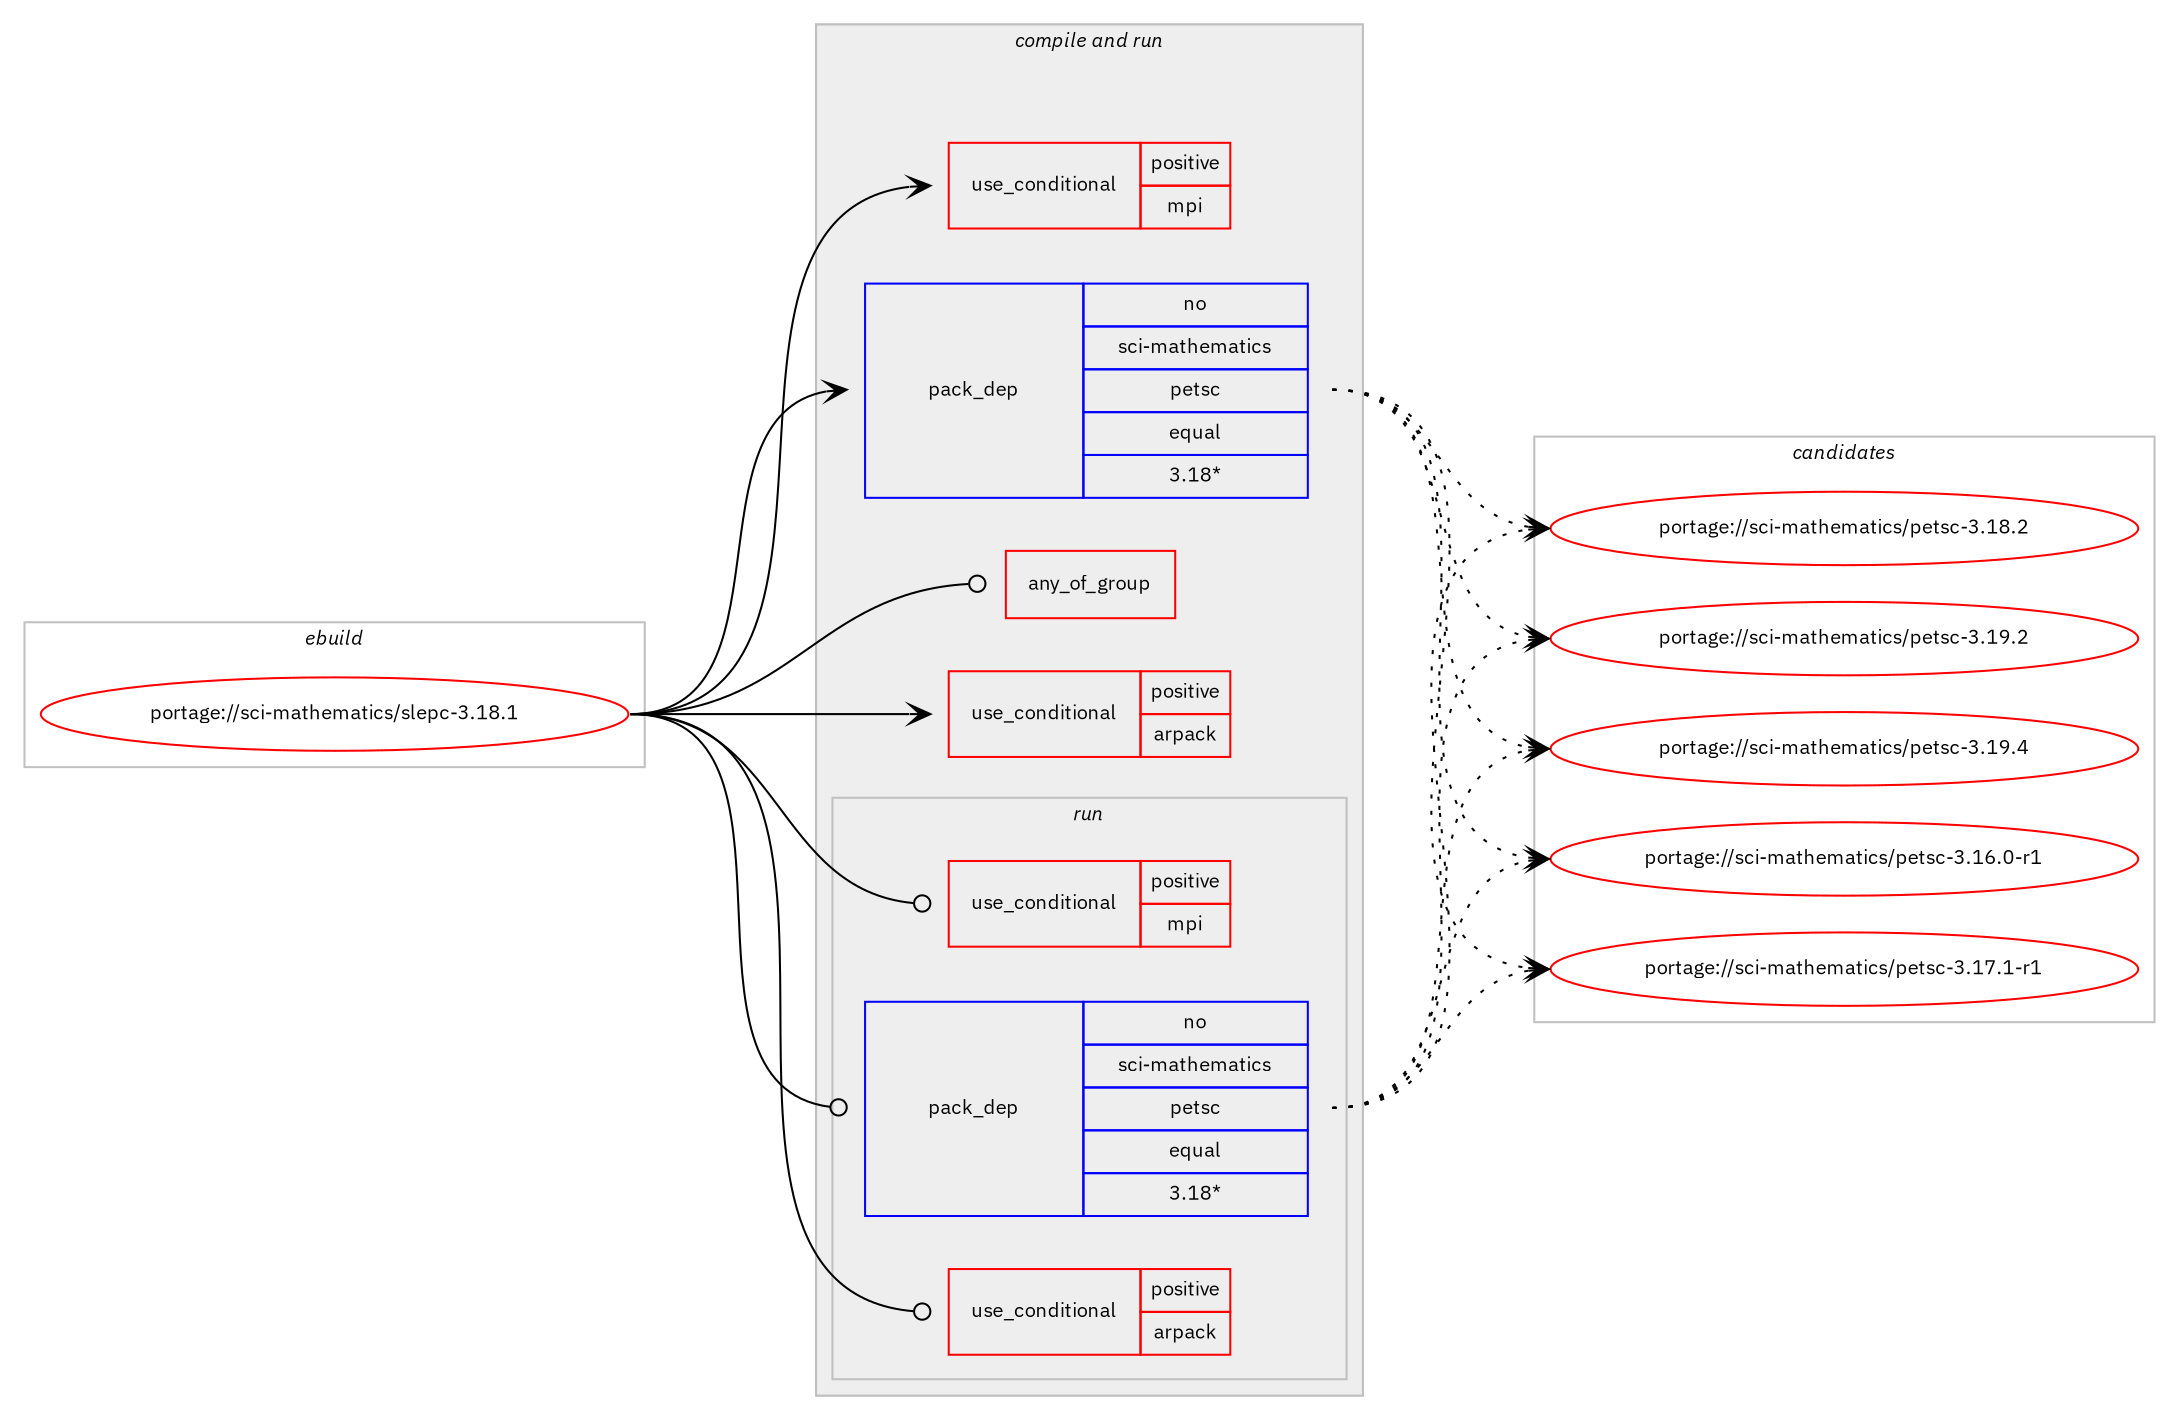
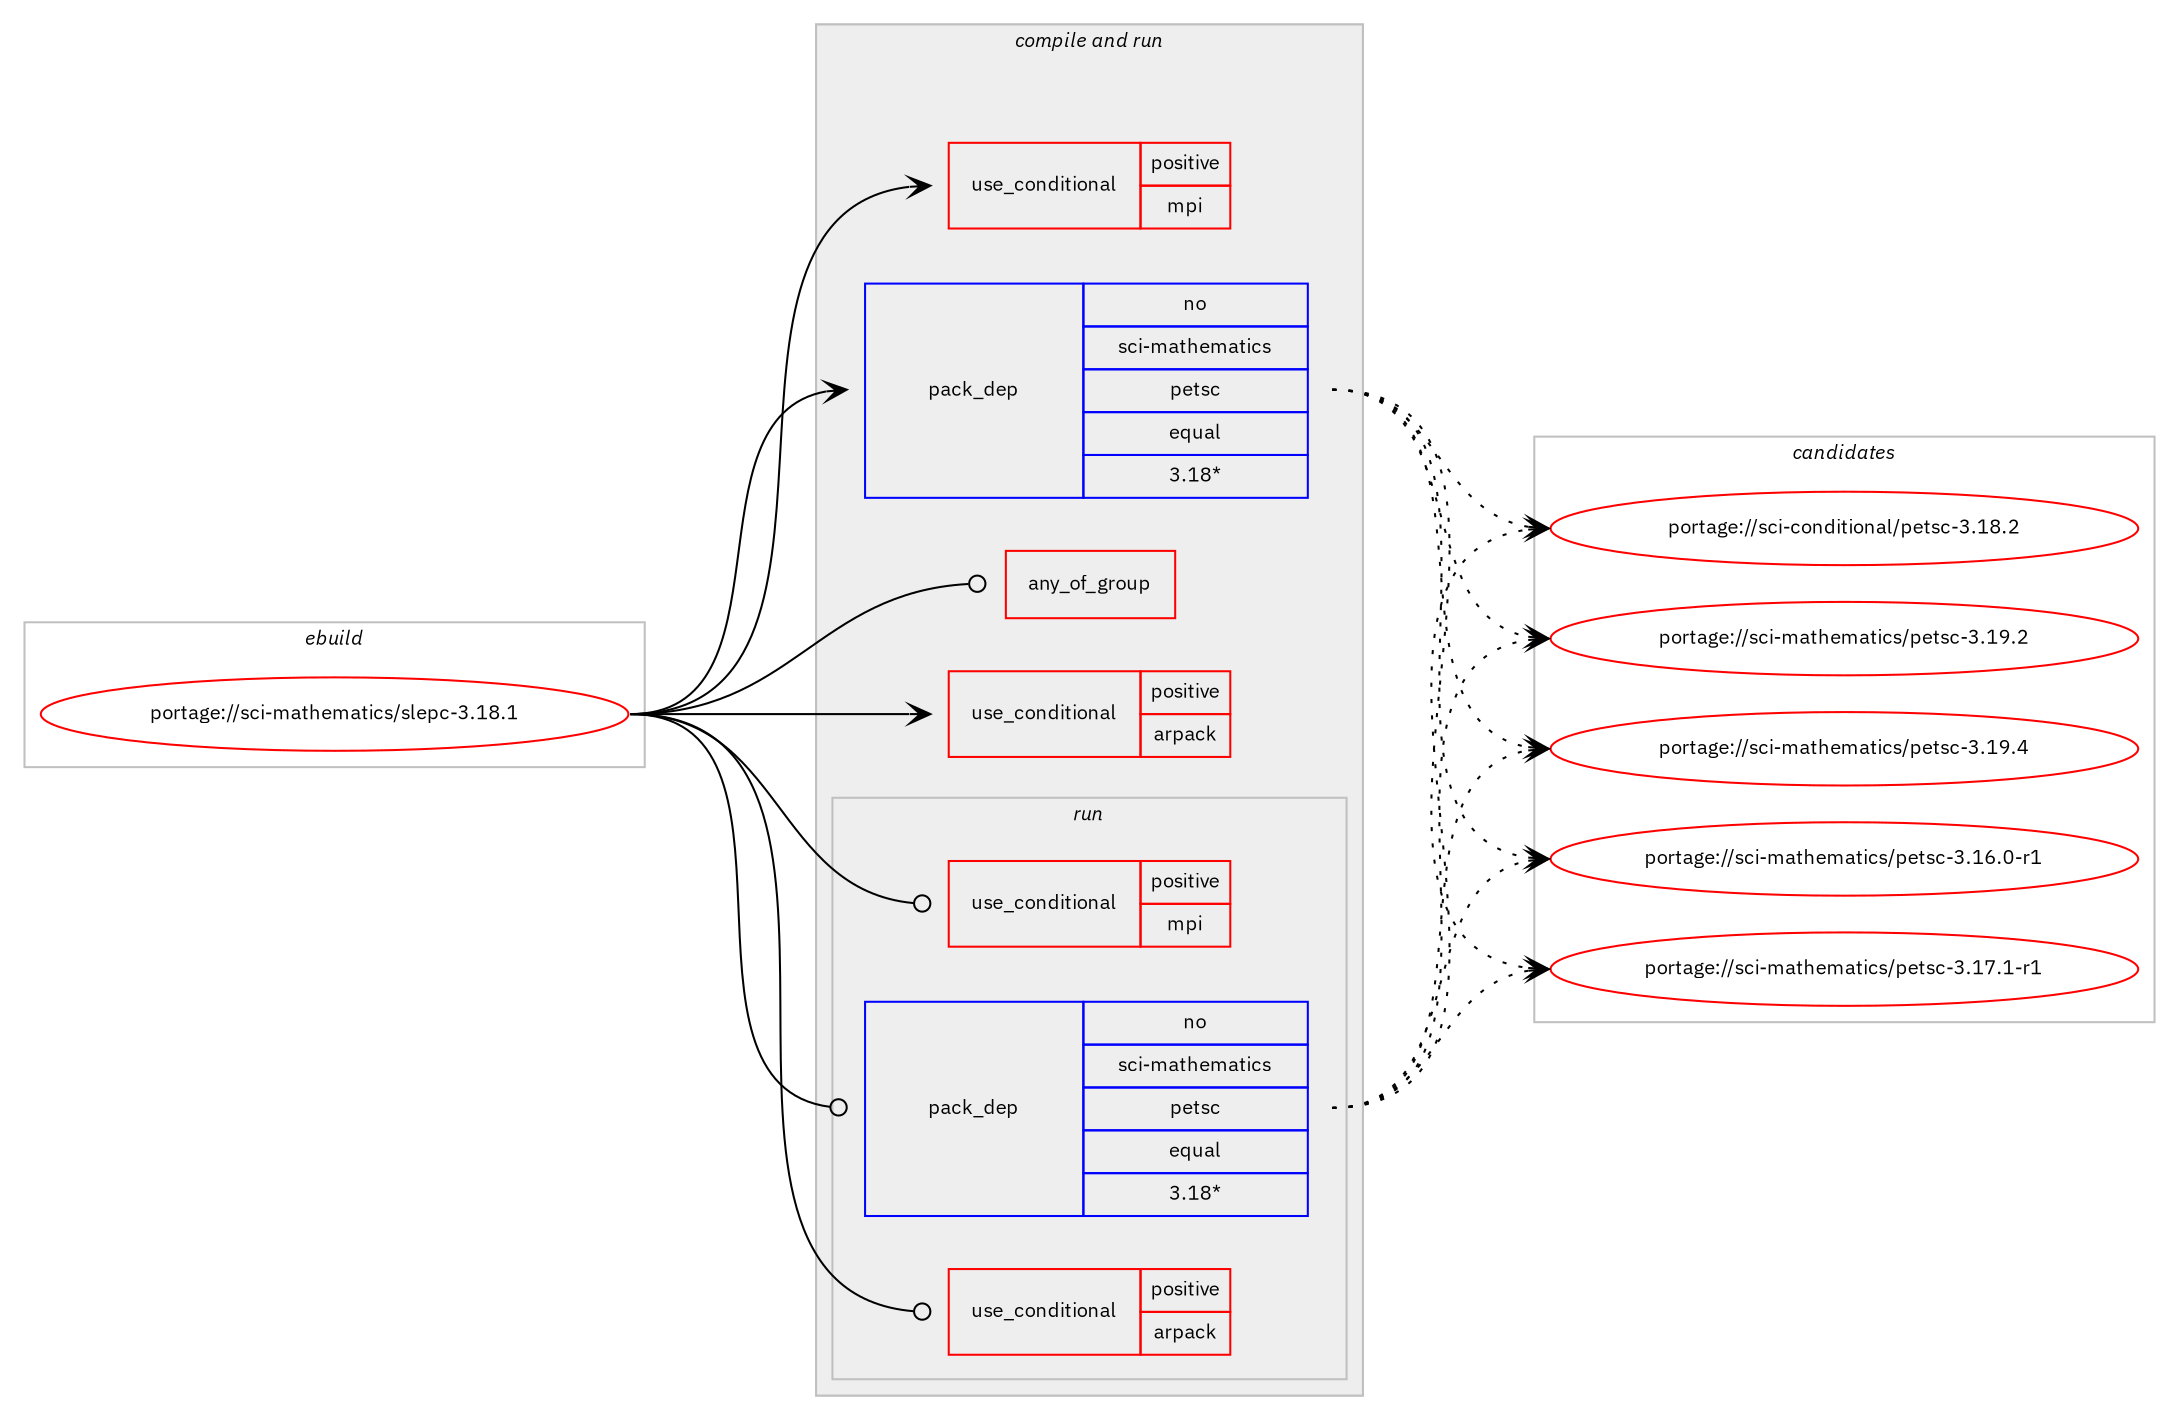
node "portage://sci-mathematics/petsc-3.18.2": label "portage://sci-mathematics/petsc-3.18.2" -> "portage://sci-conditional/petsc-3.18.2"
